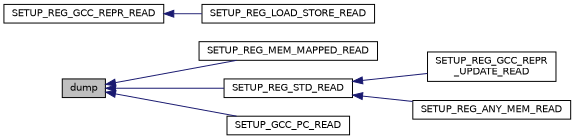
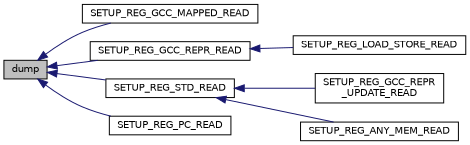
node "SETUP_REG_MEM_MAPPED_READ": label "SETUP_REG_MEM_MAPPED_READ" -> "SETUP_REG_GCC_MAPPED_READ"
edge "SETUP_REG_GCC_REPR_READ" -> "dump": added
node "SETUP_GCC_PC_READ": label "SETUP_GCC_PC_READ" -> "SETUP_REG_PC_READ"
